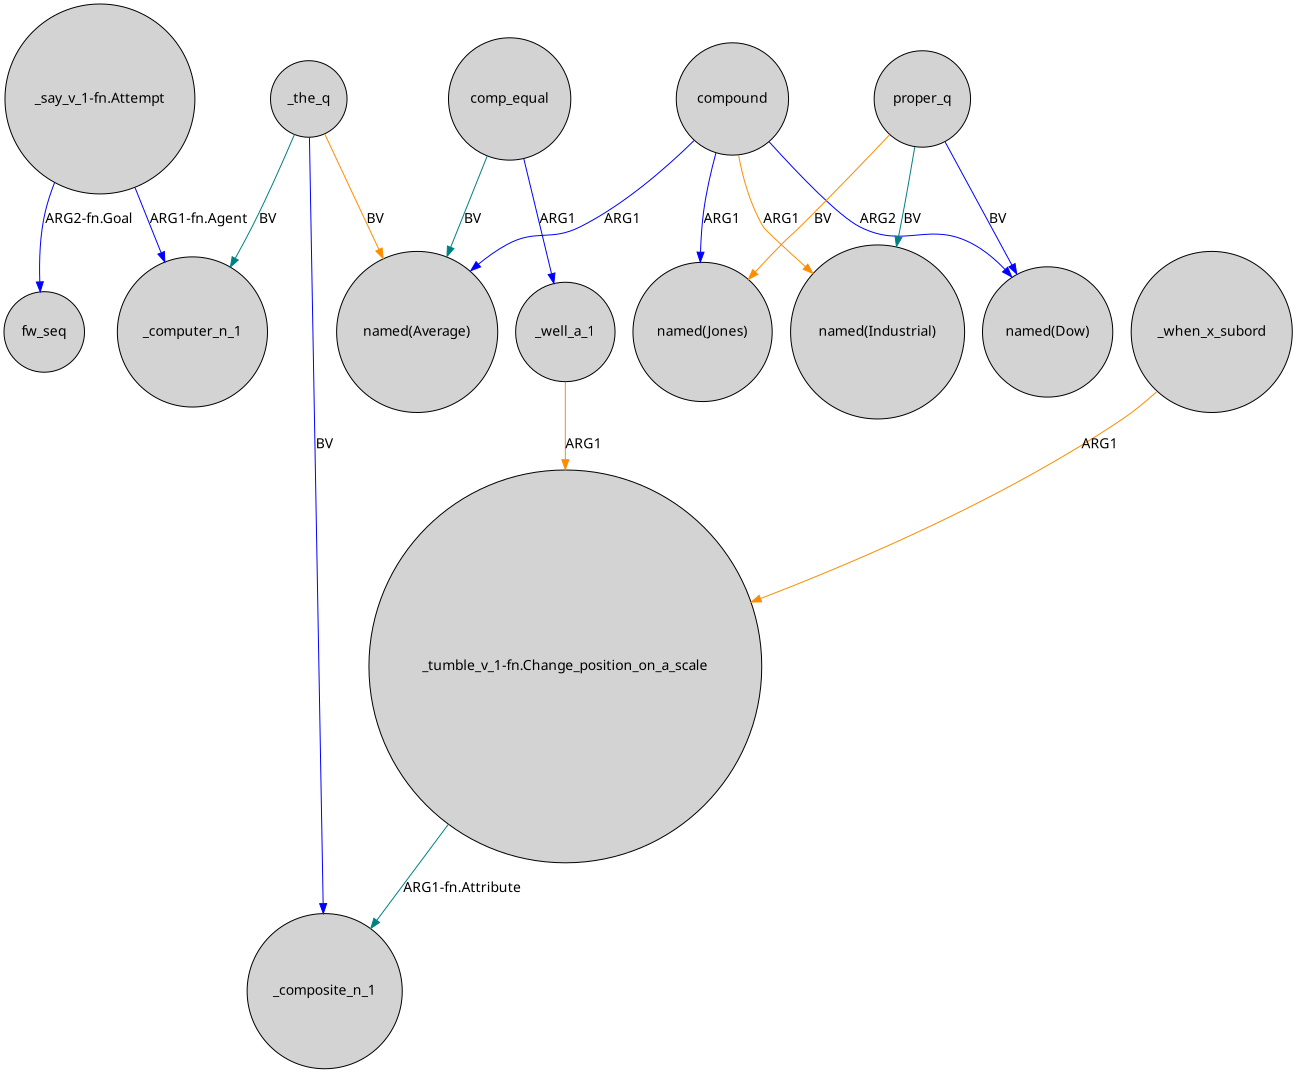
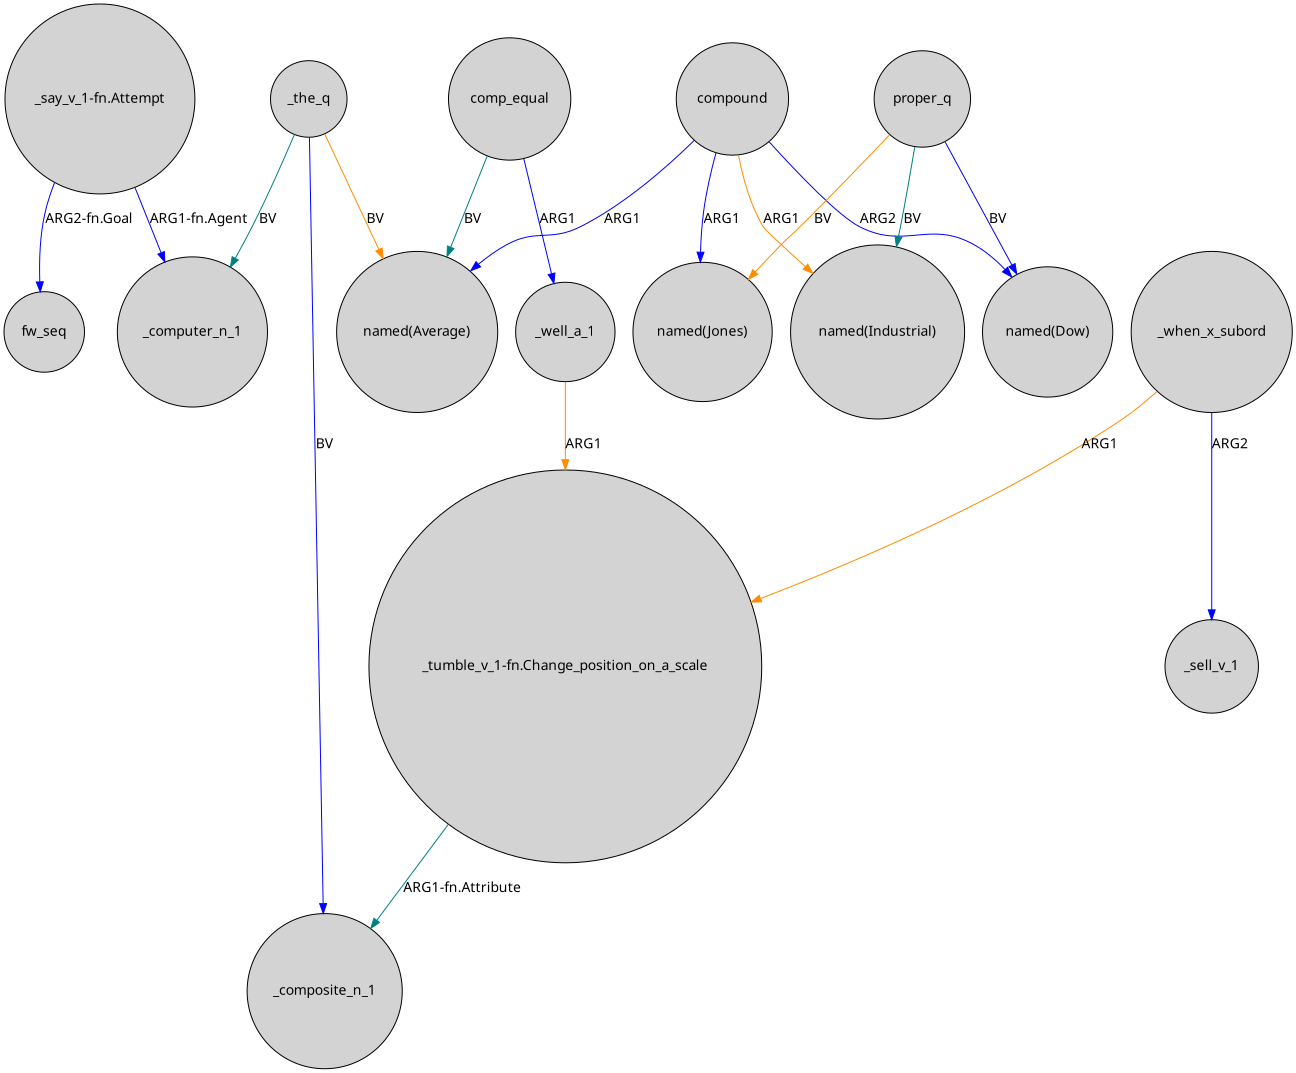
node "_sell_v_1": added
